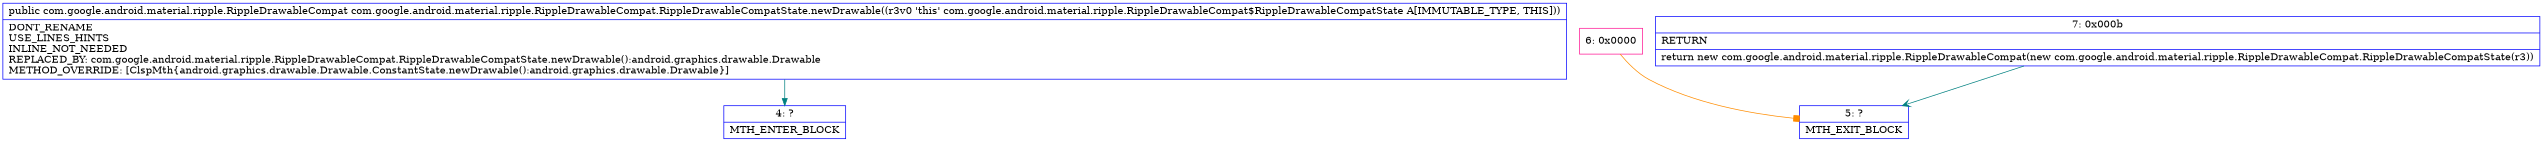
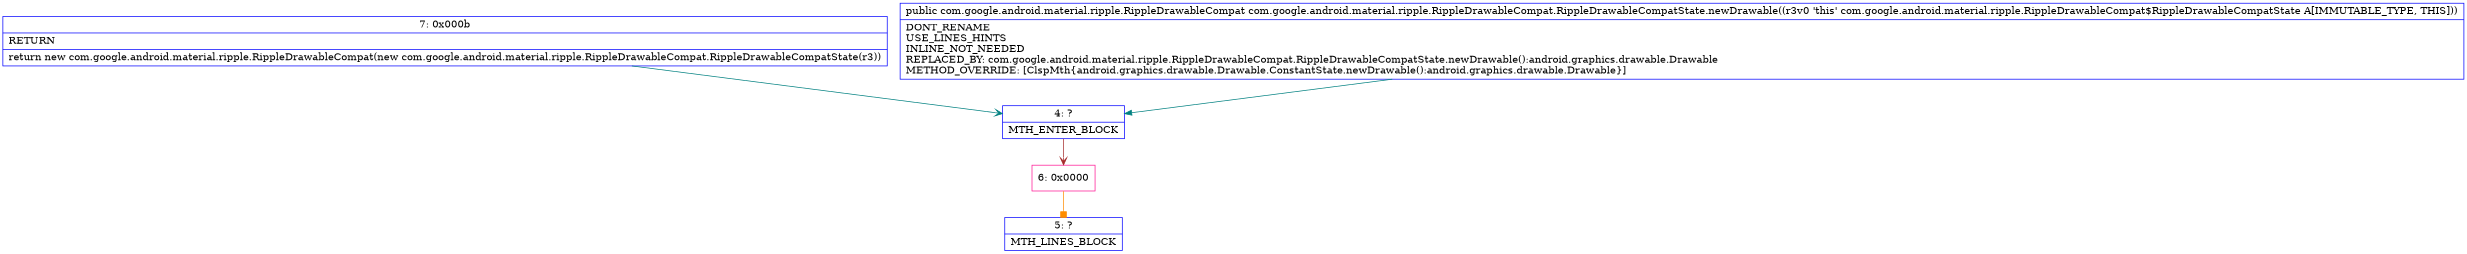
edge "7: 0x000b" -> "5: ?": now "7: 0x000b" -> "4: ?"
node "5: ?": text "MTH_EXIT_BLOCK" -> "MTH_LINES_BLOCK"
edge "4: ?" -> "6: 0x0000": added
